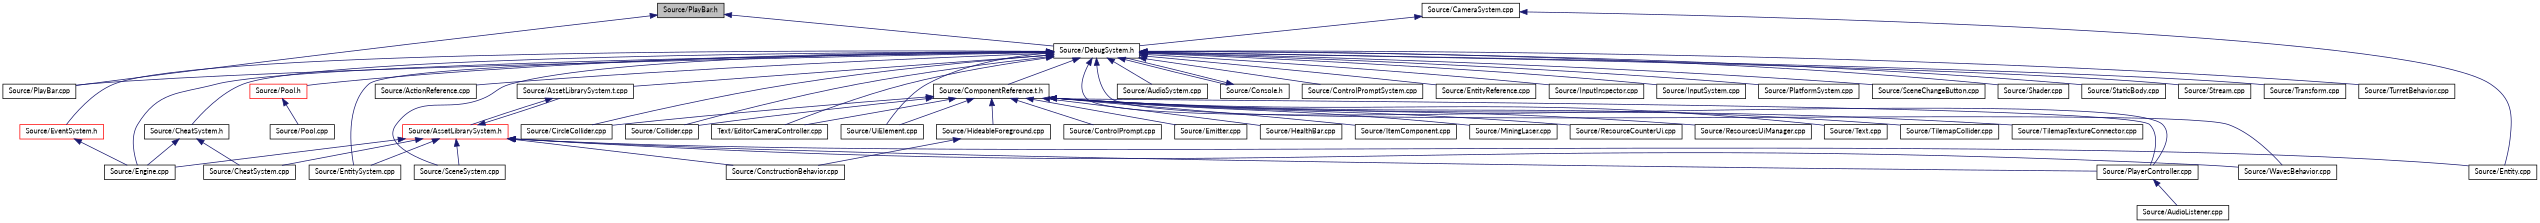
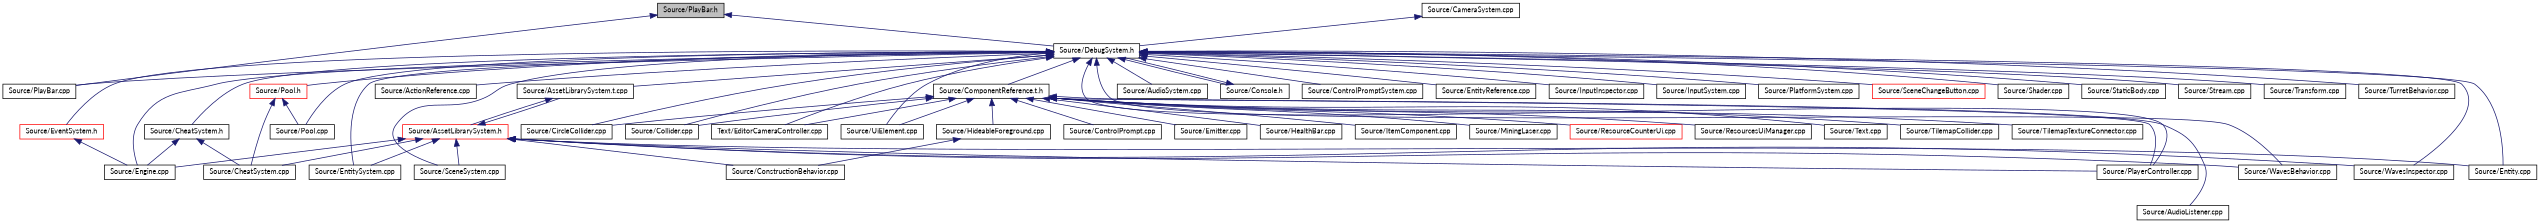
edge "Source/Entity.cpp" -> "Source/CameraSystem.cpp": now "Source/Entity.cpp" -> "Source/DebugSystem.h"
edge "Source/Pool.cpp" -> "Source/DebugSystem.h": added
node "Source/SceneChangeButton.cpp": color black -> red
node "Source/ResourceCounterUi.cpp": color black -> red
edge "Source/CheatSystem.cpp" -> "Source/Pool.h": added
node "Source/WavesInspector.cpp": added
edge "Source/AudioListener.cpp" -> "Source/PlayerController.cpp": now "Source/AudioListener.cpp" -> "Source/ComponentReference.t.h"
